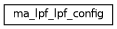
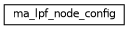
node "ma_lpf_lpf_config": label "ma_lpf_lpf_config" -> "ma_lpf_node_config"
